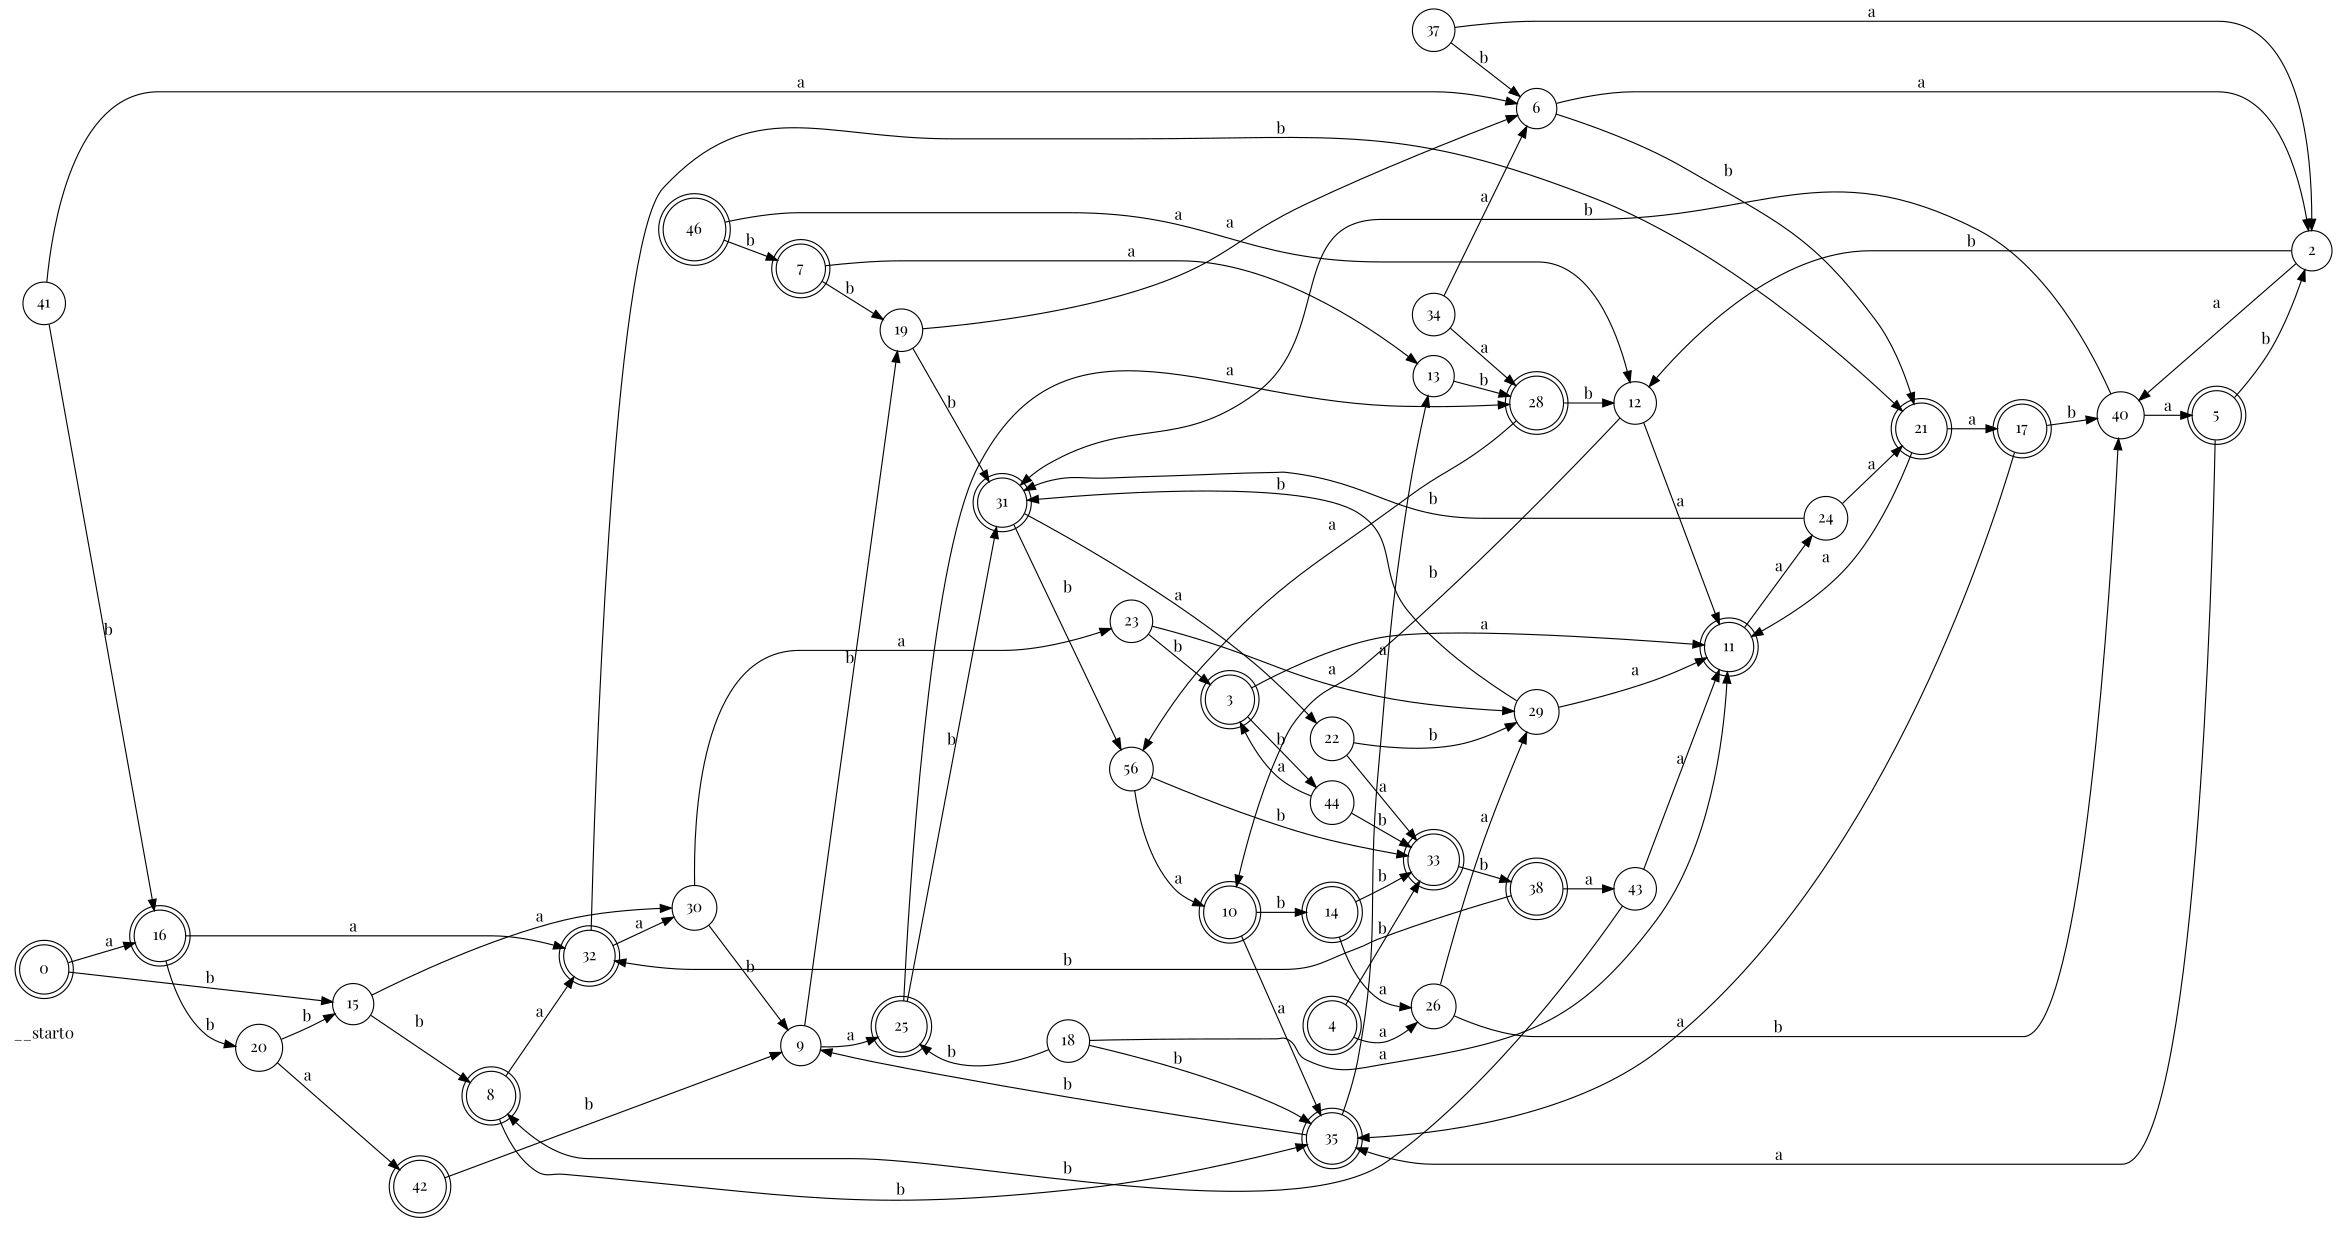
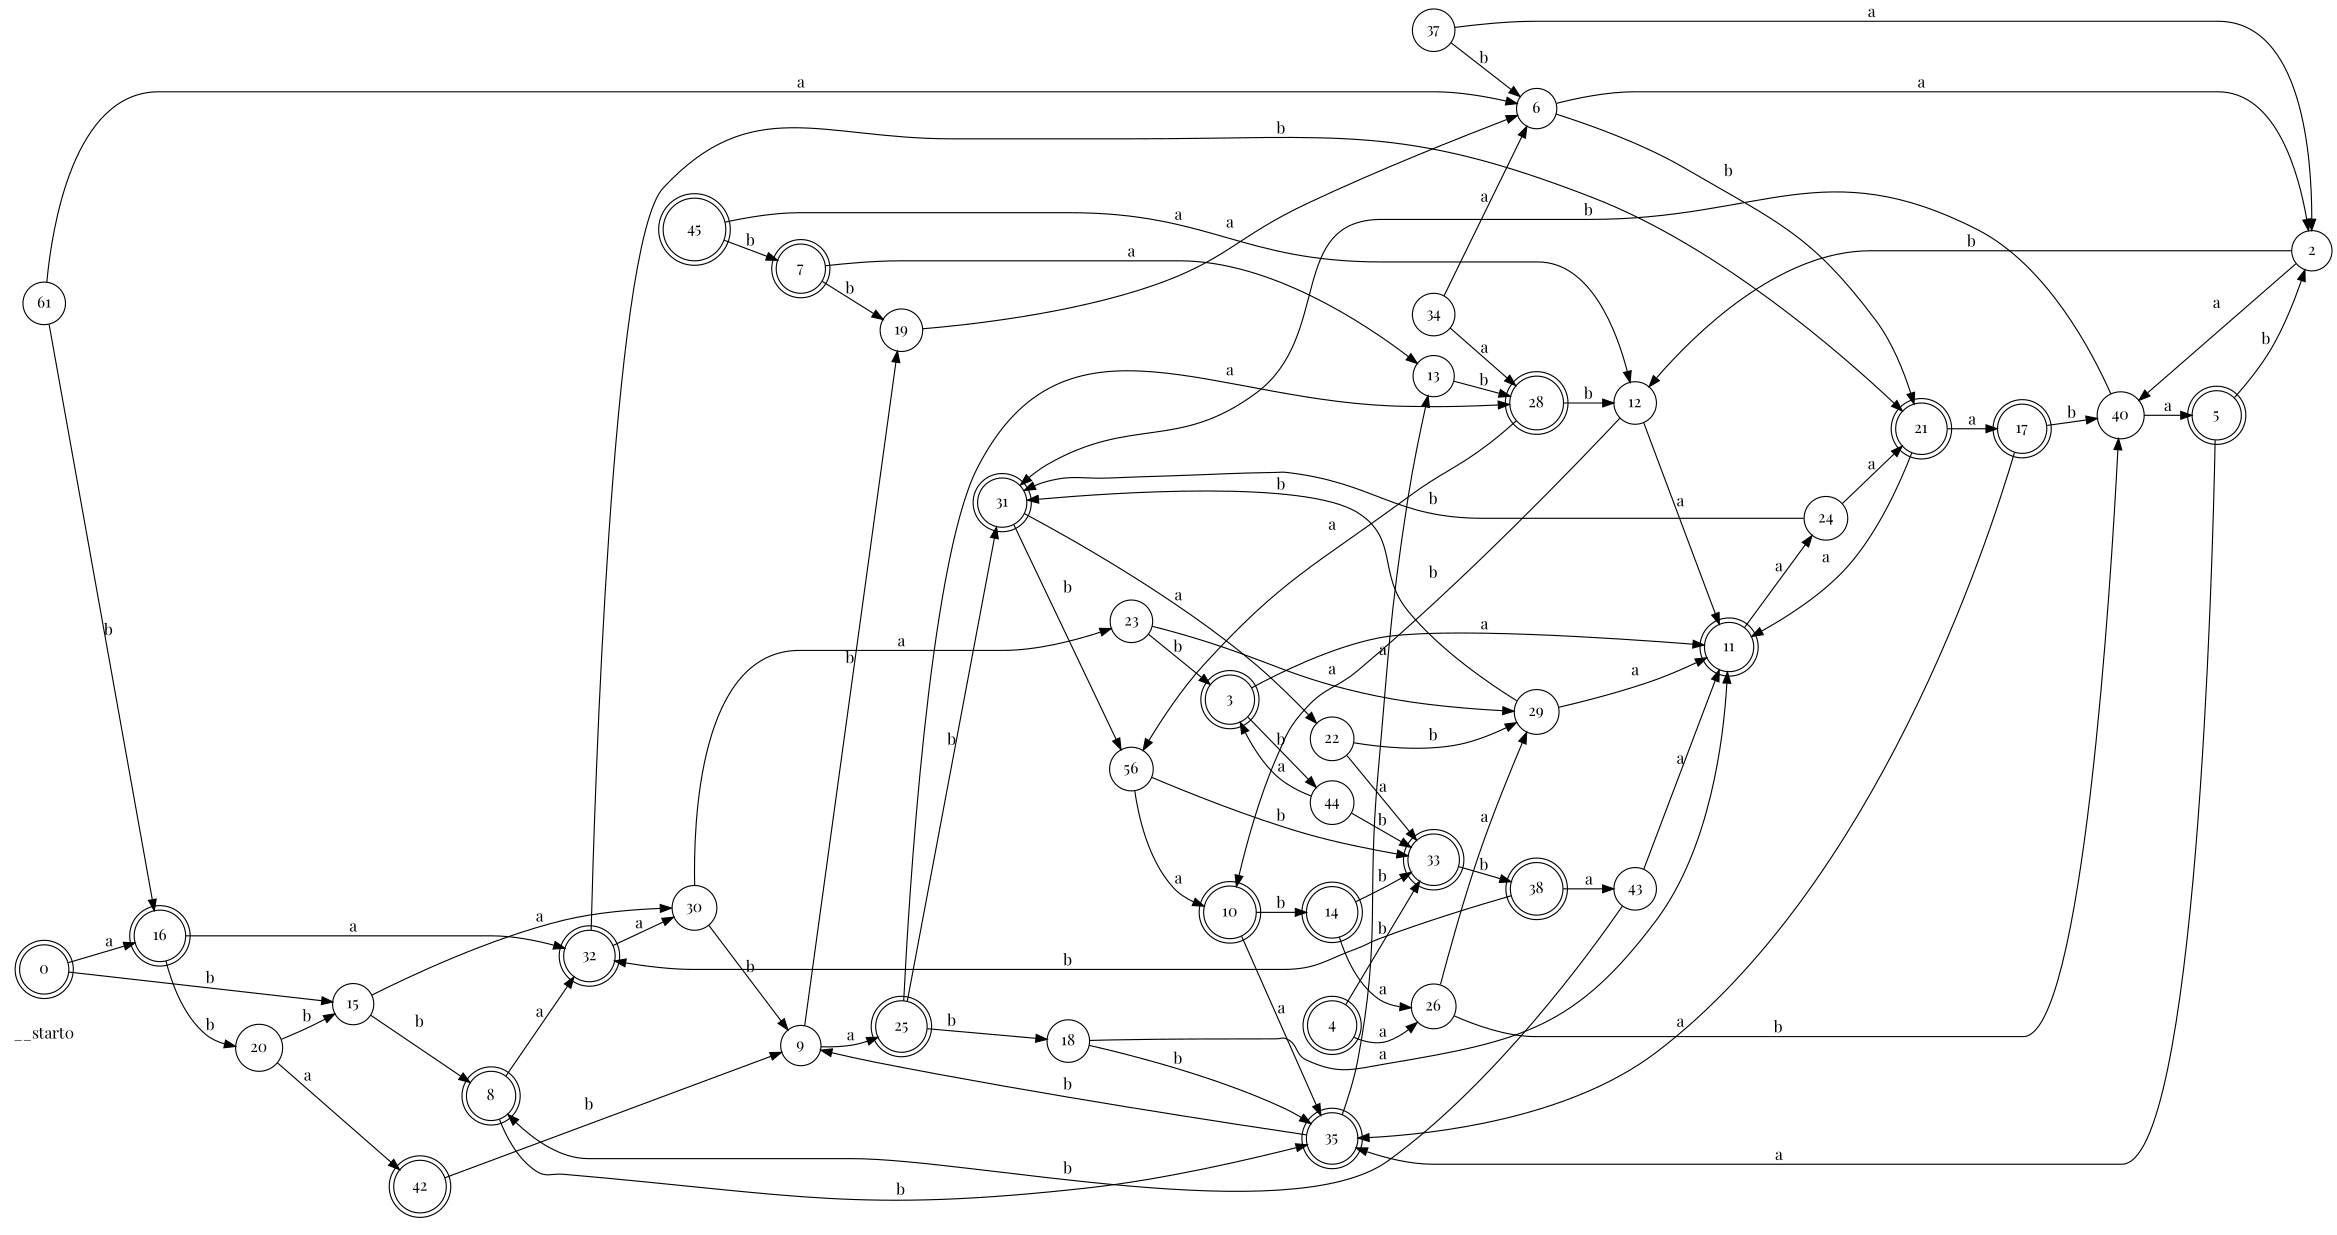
node "46": label "46" -> "45"
node "41": label "41" -> "61"
edge "19" -> "31": removed, label "b"
edge "18" -> "25": reversed
